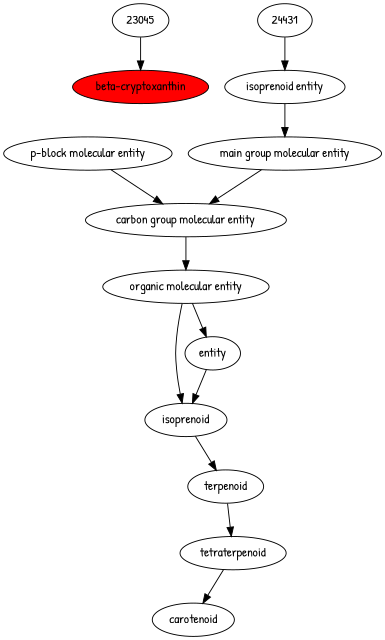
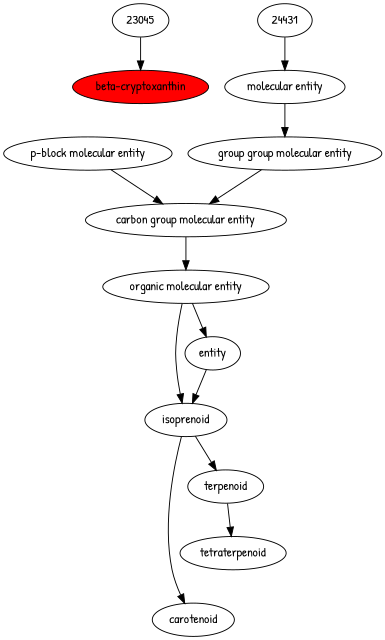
node "isoprenoid entity": label "isoprenoid entity" -> "molecular entity"
node "main group molecular entity": label "main group molecular entity" -> "group group molecular entity"
edge "tetraterpenoid" -> "carotenoid": now "isoprenoid" -> "carotenoid"
